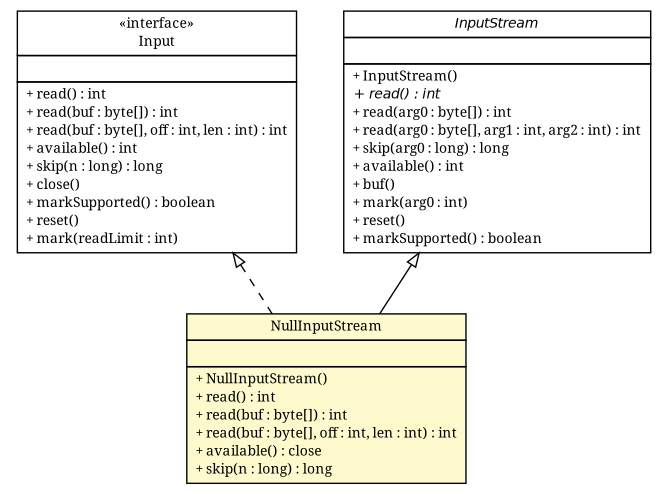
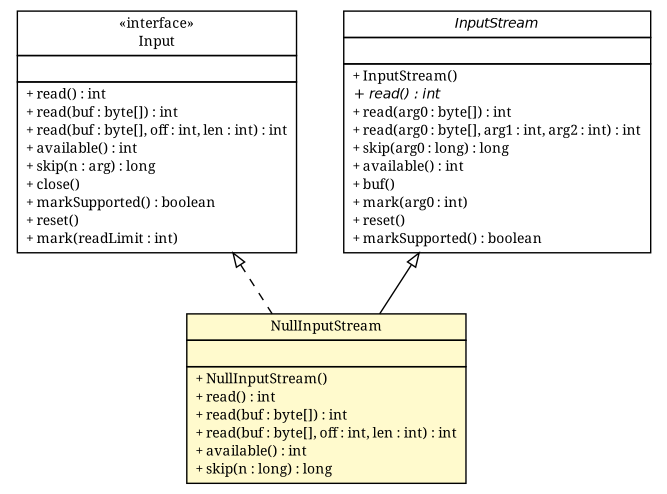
node "Input": text "+ skip(n : long) : long" -> "+ skip(n : arg) : long"
node "NullInputStream": text "+ available() : close" -> "+ available() : int"
